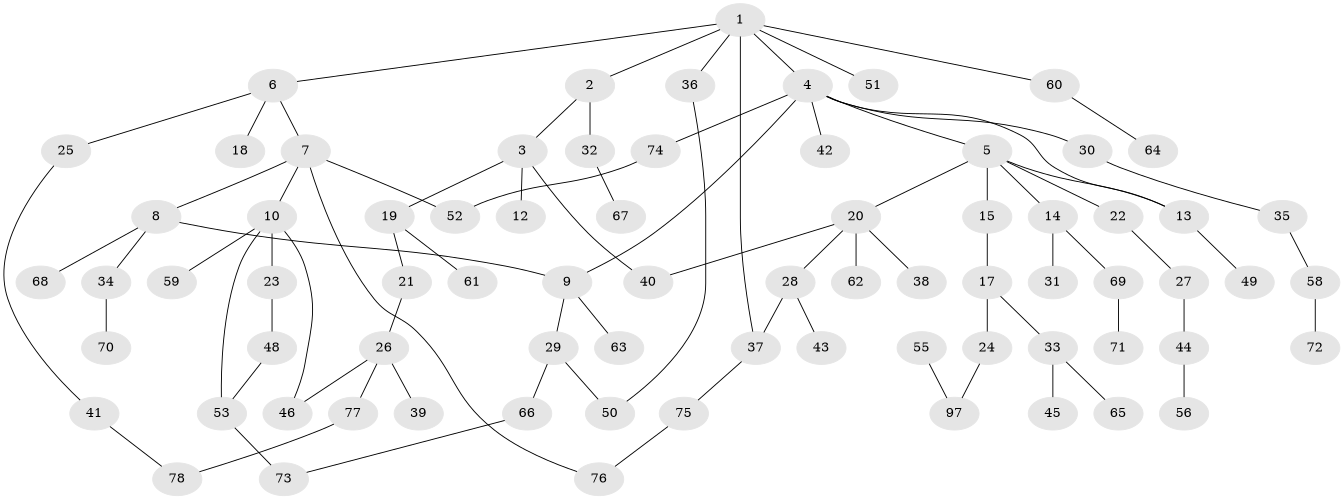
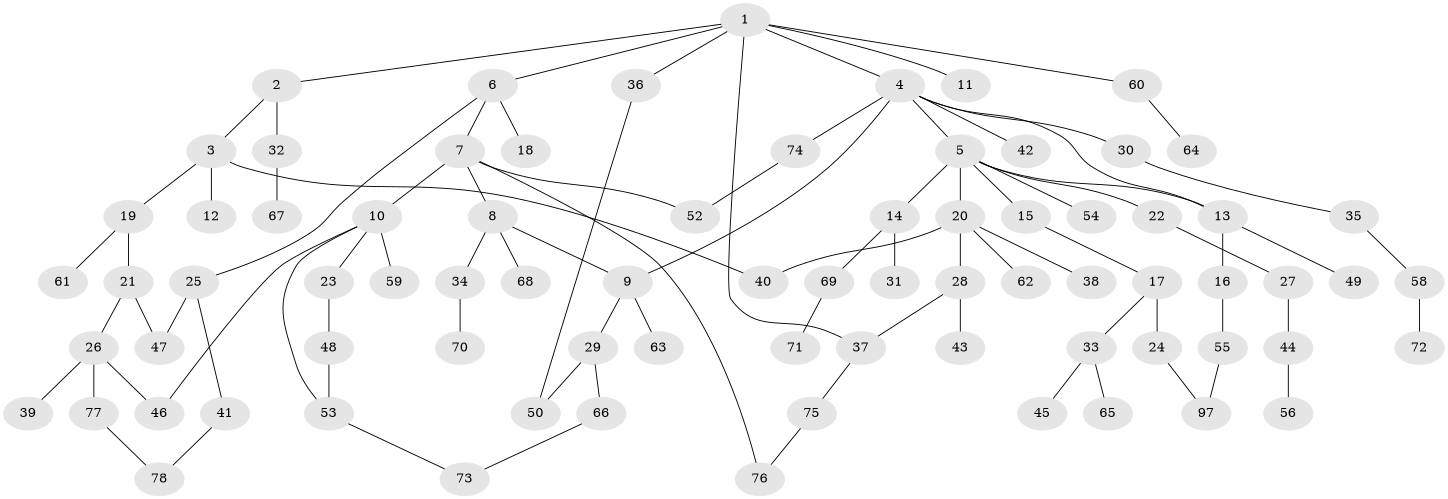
node "51": label "51" -> "11"
node "54": added
node "16": added
node "47": added
